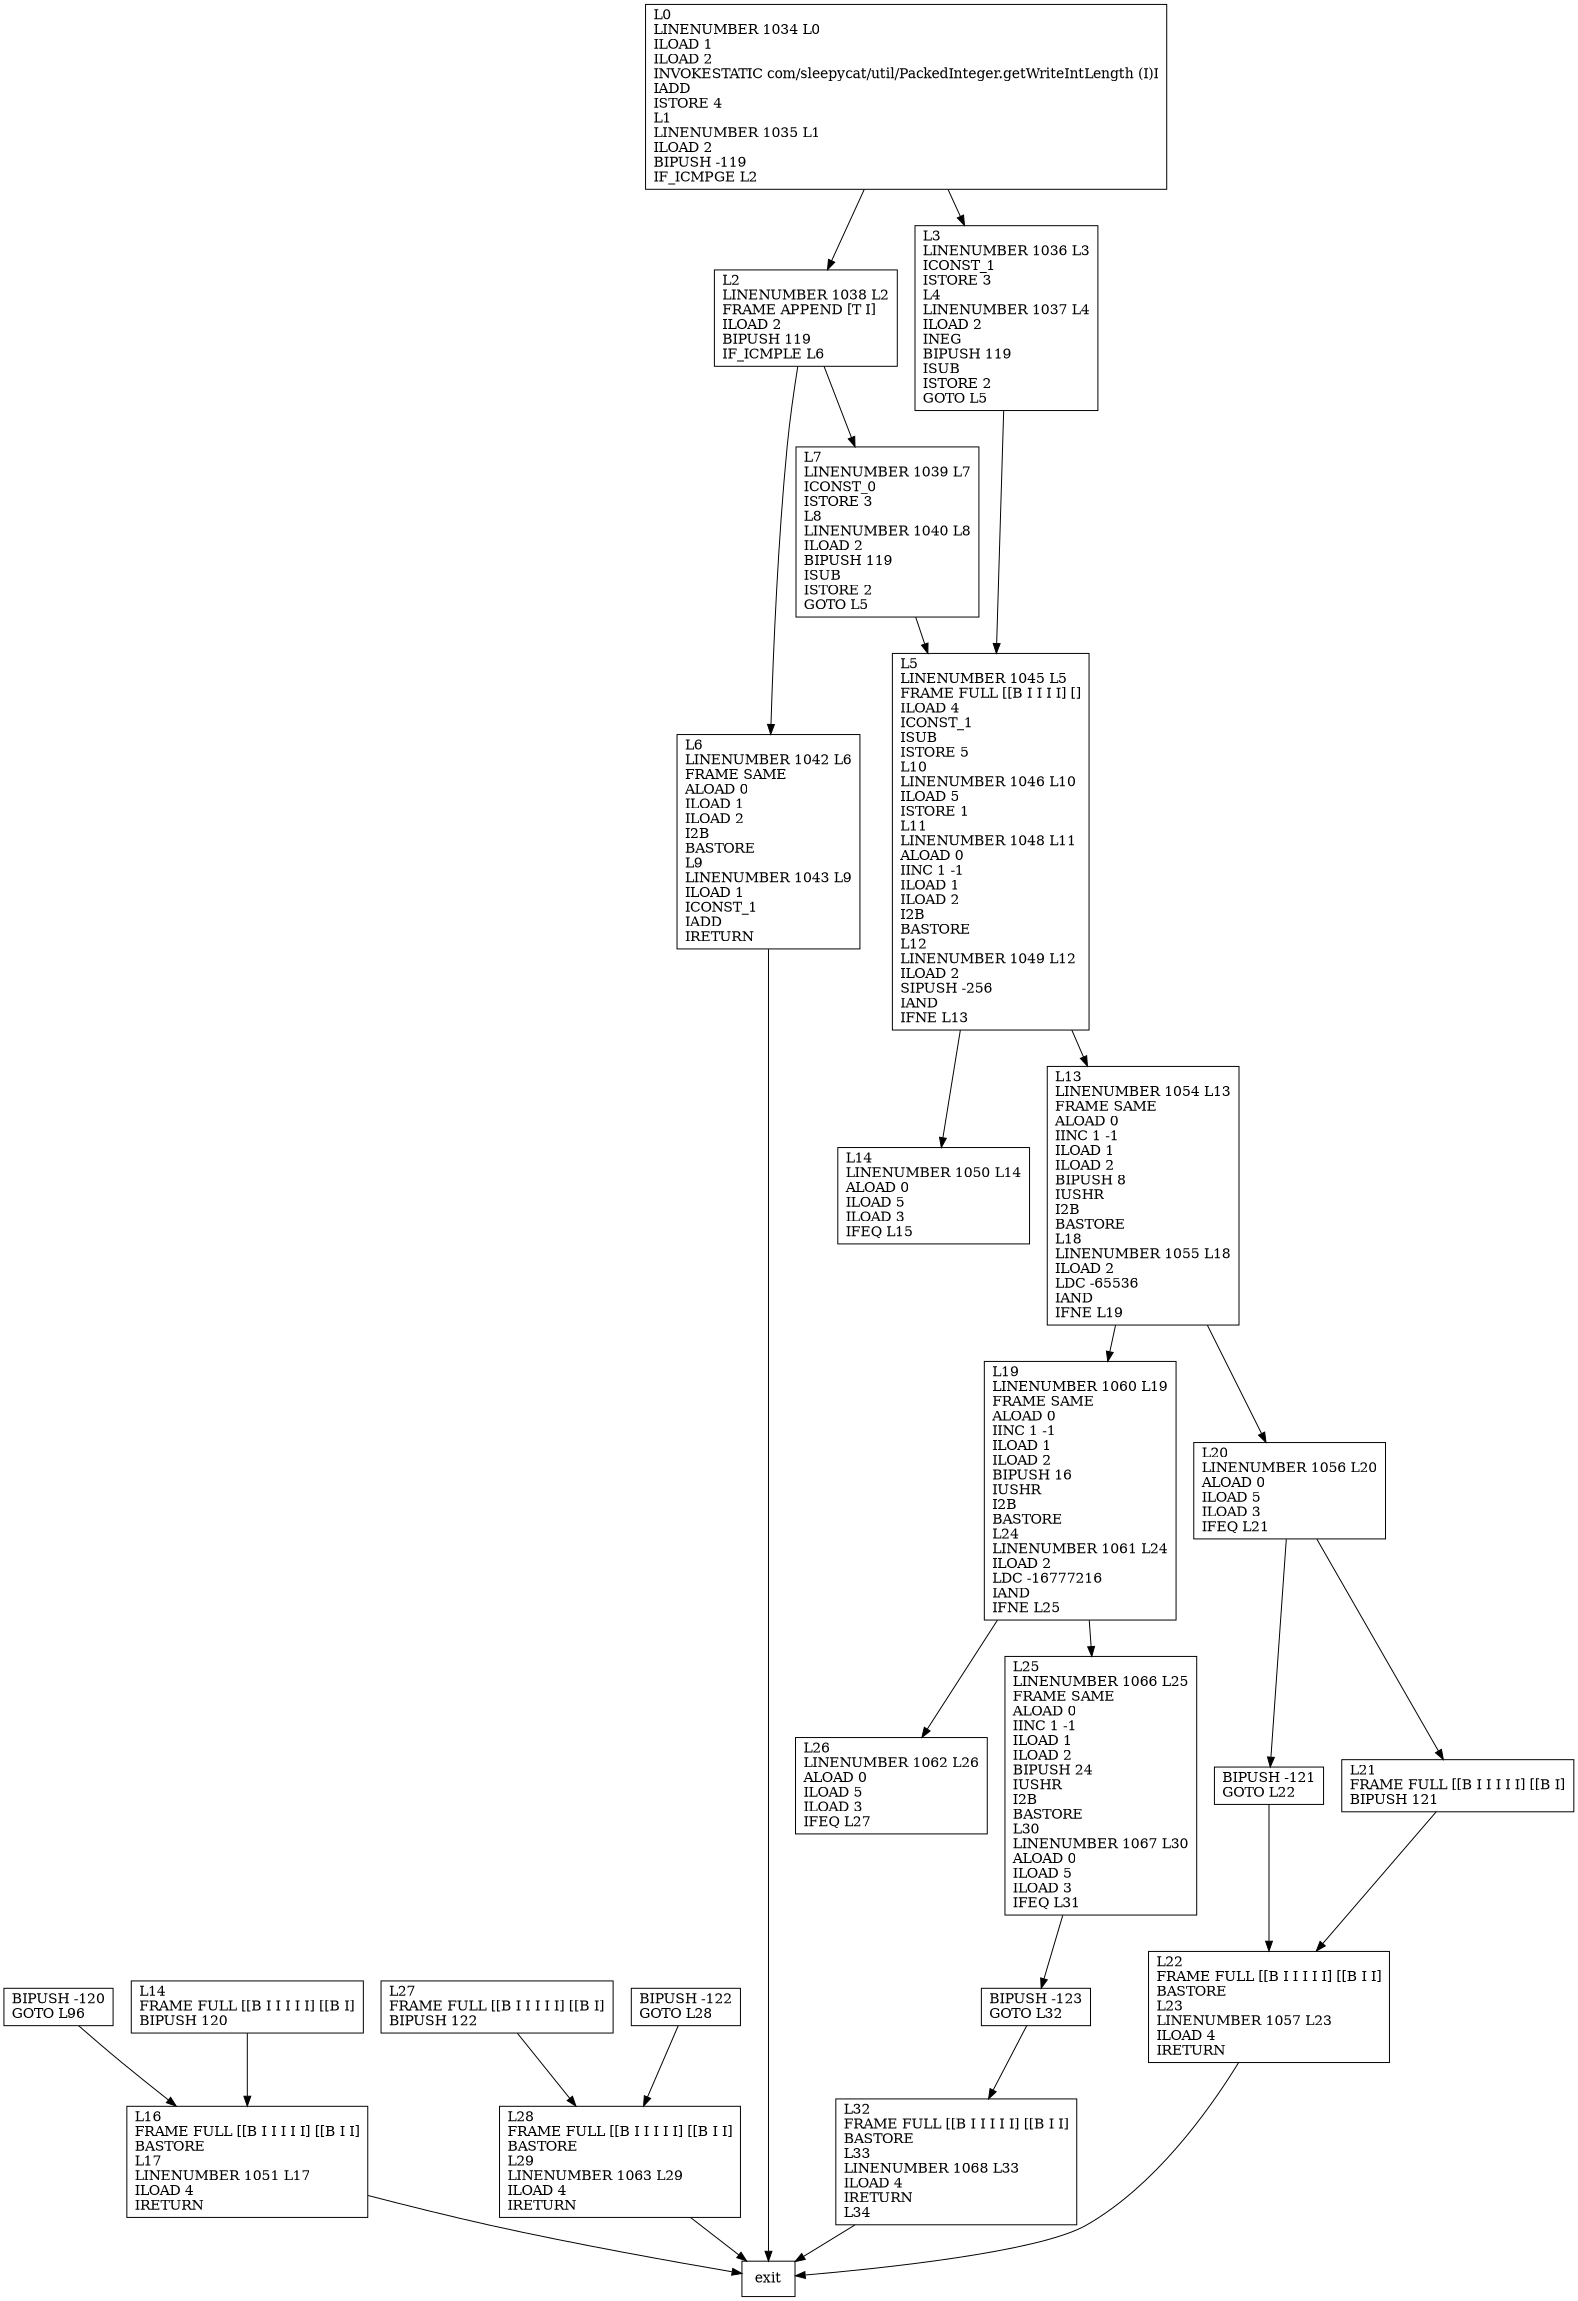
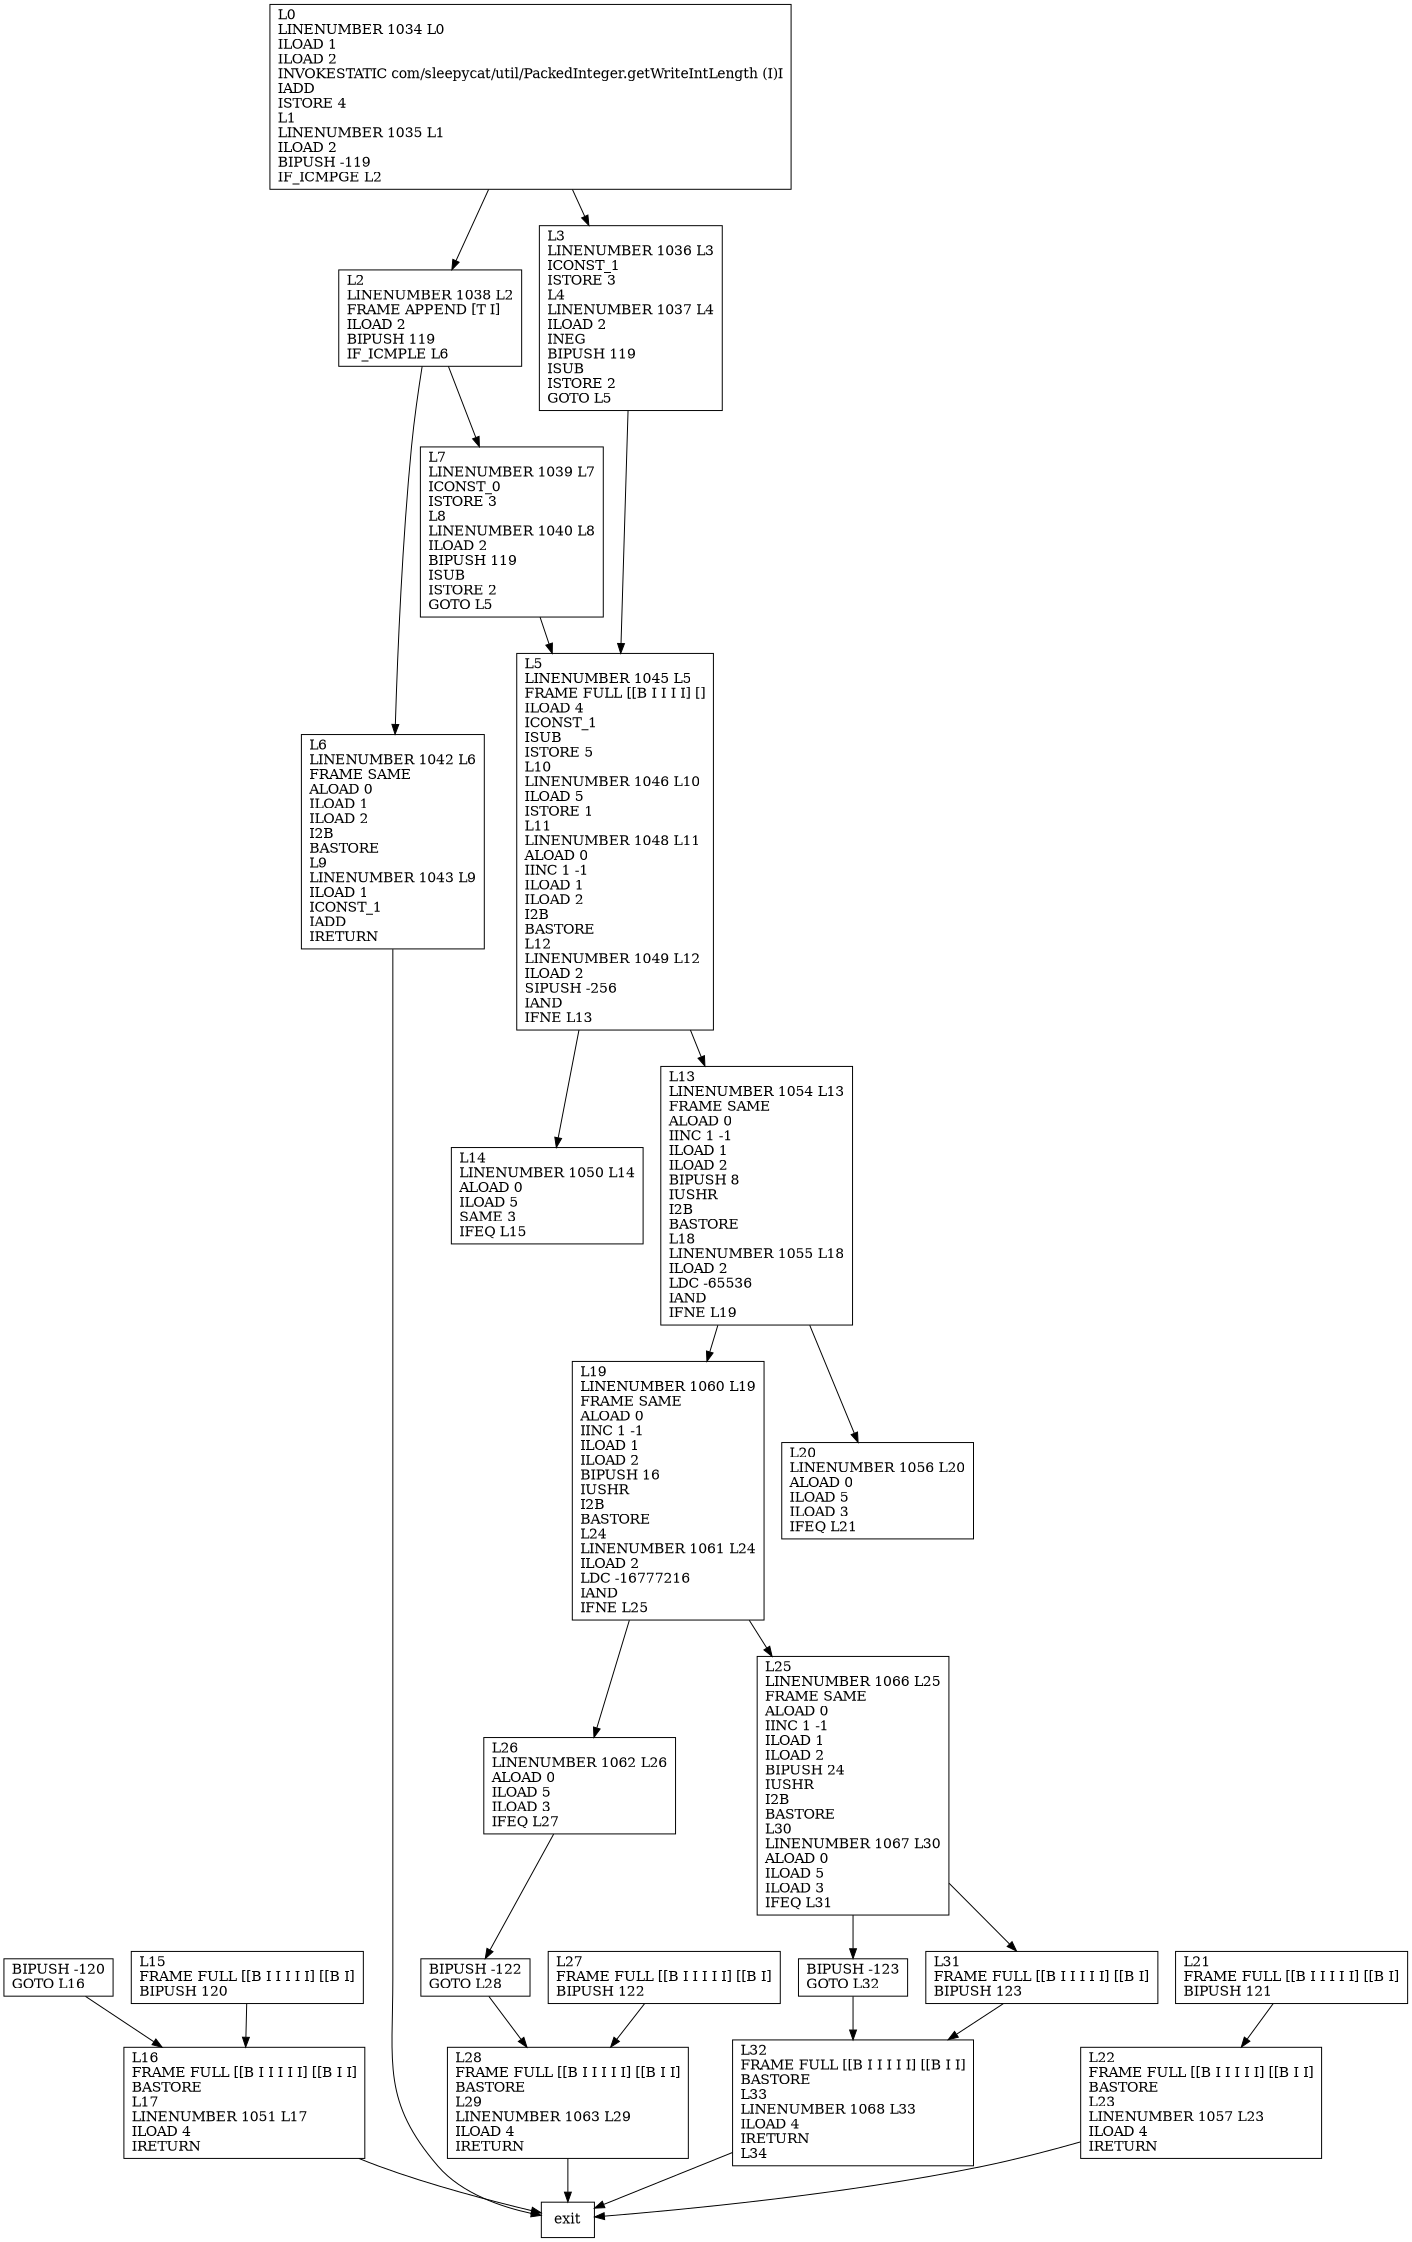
node "L14 LINENUMBER 1050 L14 ALOAD 0 ILOAD 5 ILOAD 3 IFEQ L15": label "L14 LINENUMBER 1050 L14 ALOAD 0 ILOAD 5 ILOAD 3 IFEQ L15" -> "L14 LINENUMBER 1050 L14 ALOAD 0 ILOAD 5 SAME 3 IFEQ L15"
edge "L20 LINENUMBER 1056 L20 ALOAD 0 ILOAD 5 ILOAD 3 IFEQ L21" -> "L21 FRAME FULL [[B I I I I I] [[B I] BIPUSH 121": removed
node "BIPUSH -121 GOTO L22": removed
edge "L26 LINENUMBER 1062 L26 ALOAD 0 ILOAD 5 ILOAD 3 IFEQ L27" -> "BIPUSH -122 GOTO L28": added
node "L31 FRAME FULL [[B I I I I I] [[B I] BIPUSH 123": added
node "BIPUSH -120 GOTO L96": label "BIPUSH -120 GOTO L96" -> "BIPUSH -120 GOTO L16"
node "L14 FRAME FULL [[B I I I I I] [[B I] BIPUSH 120": label "L14 FRAME FULL [[B I I I I I] [[B I] BIPUSH 120" -> "L15 FRAME FULL [[B I I I I I] [[B I] BIPUSH 120"
